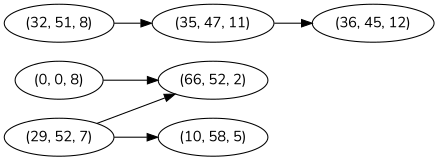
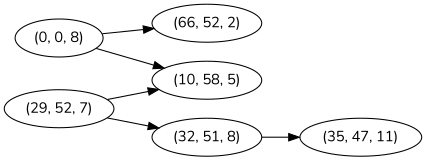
node "(36, 45, 12)": removed
edge "(0, 0, 8)" -> "(10, 58, 5)": added
edge "(29, 52, 7)" -> "(66, 52, 2)": now "(29, 52, 7)" -> "(32, 51, 8)"
